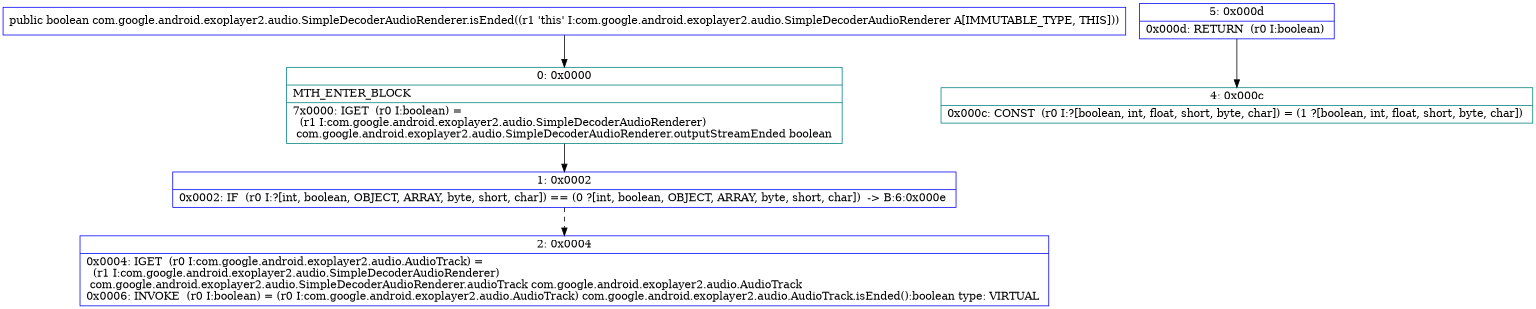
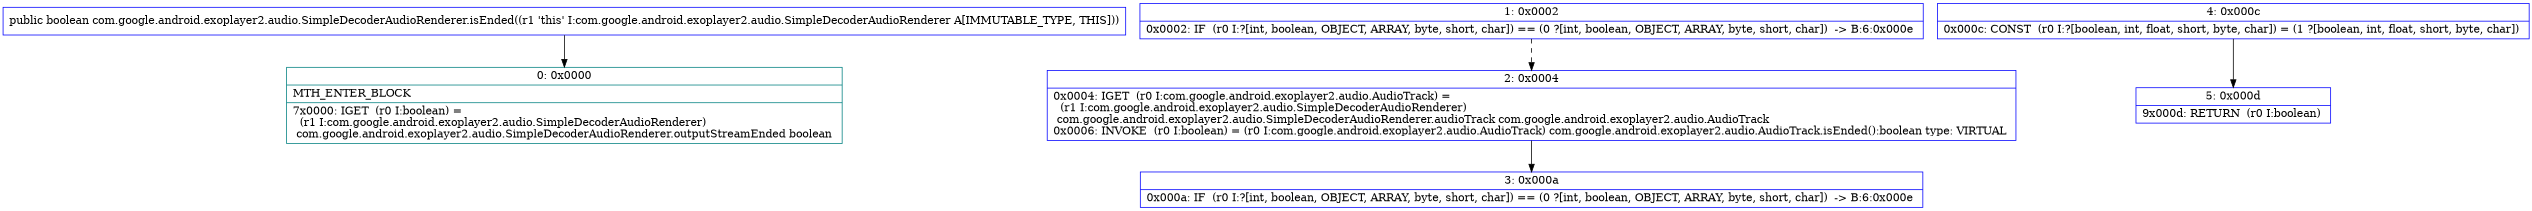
node "5: 0x000d": text "0x000d: RETURN  (r0 I:boolean)" -> "9x000d: RETURN  (r0 I:boolean)"
edge "5: 0x000d" -> "4: 0x000c": reversed
node "4: 0x000c": color teal -> blue
edge "0: 0x0000" -> "1: 0x0002": removed
node "3: 0x000a": added
